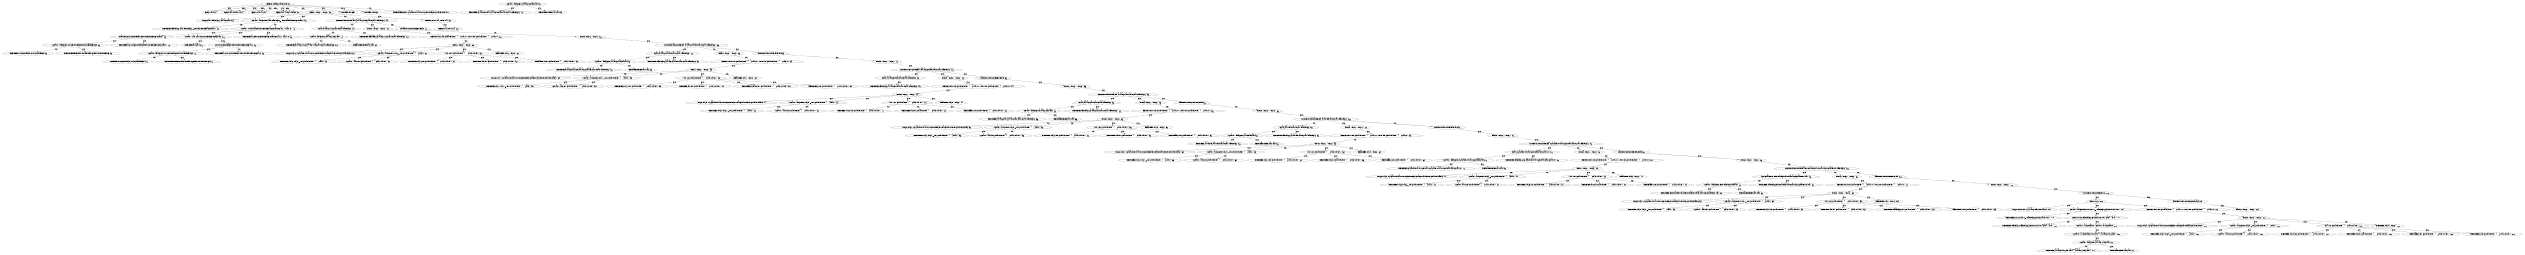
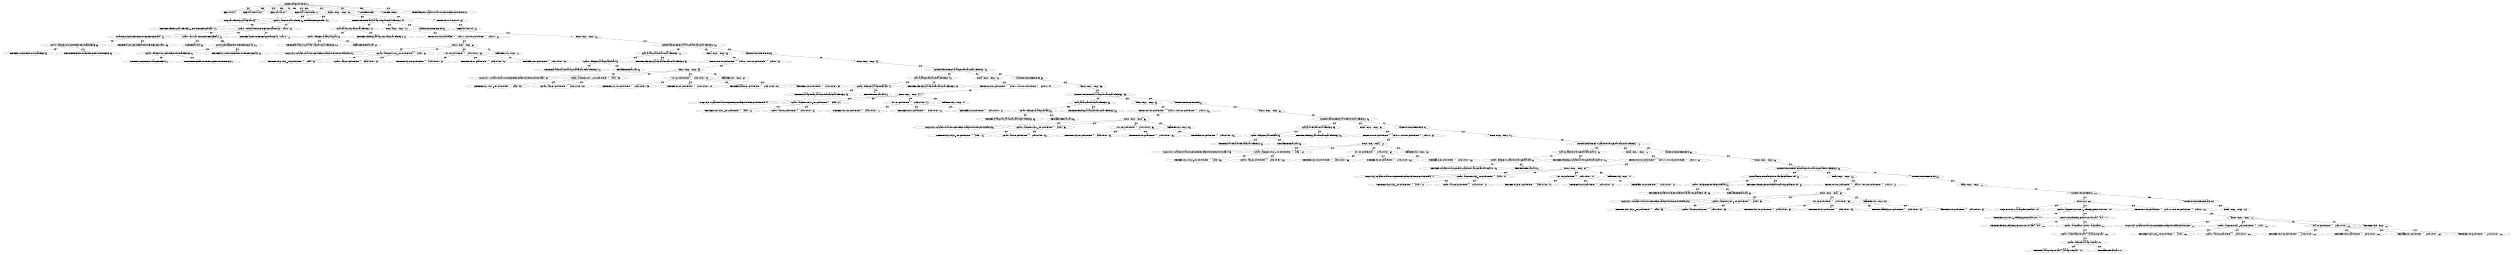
edge "(equals,java.lang.Boolean.class.equals(reflectedArg))" -> "(<operator>.fieldAccess,java.lang.Boolean.class)": added, label "AST:"
edge "(equals,java.lang.Class.class.equals(reflectedArg))" -> "(<operator>.fieldAccess,java.lang.Class.class)": label "AST: " -> "DDG: "
